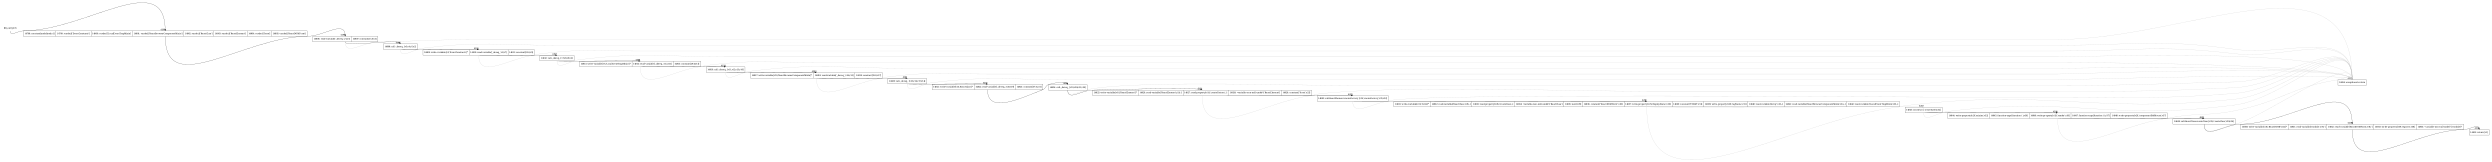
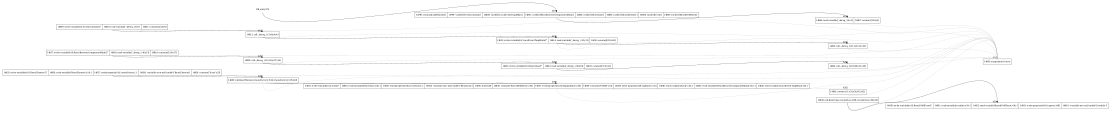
node "14808: call-_dereq_ [v3,v4,v5,v2]": removed
edge "14816: call-_dereq_ [v11,v12,v13,v10]" -> "14817: write-variable[v10,'ReactBrowserComponentMixin']*": removed
edge "14824: call-_dereq_ [v19,v20,v21,v18]" -> "14825: write-variable[v18,'ReactElement']*": removed
node "14844: write-property[v29,'mixins',v32]": removed
node "14855: return[v1]": removed
